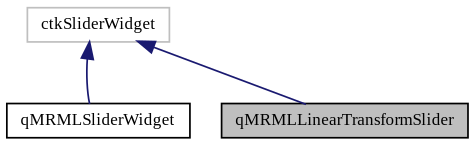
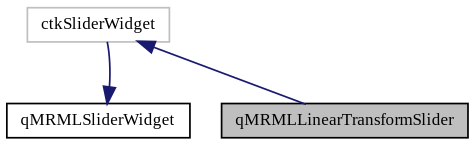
edge "qMRMLSliderWidget" -> "ctkSliderWidget": reversed
